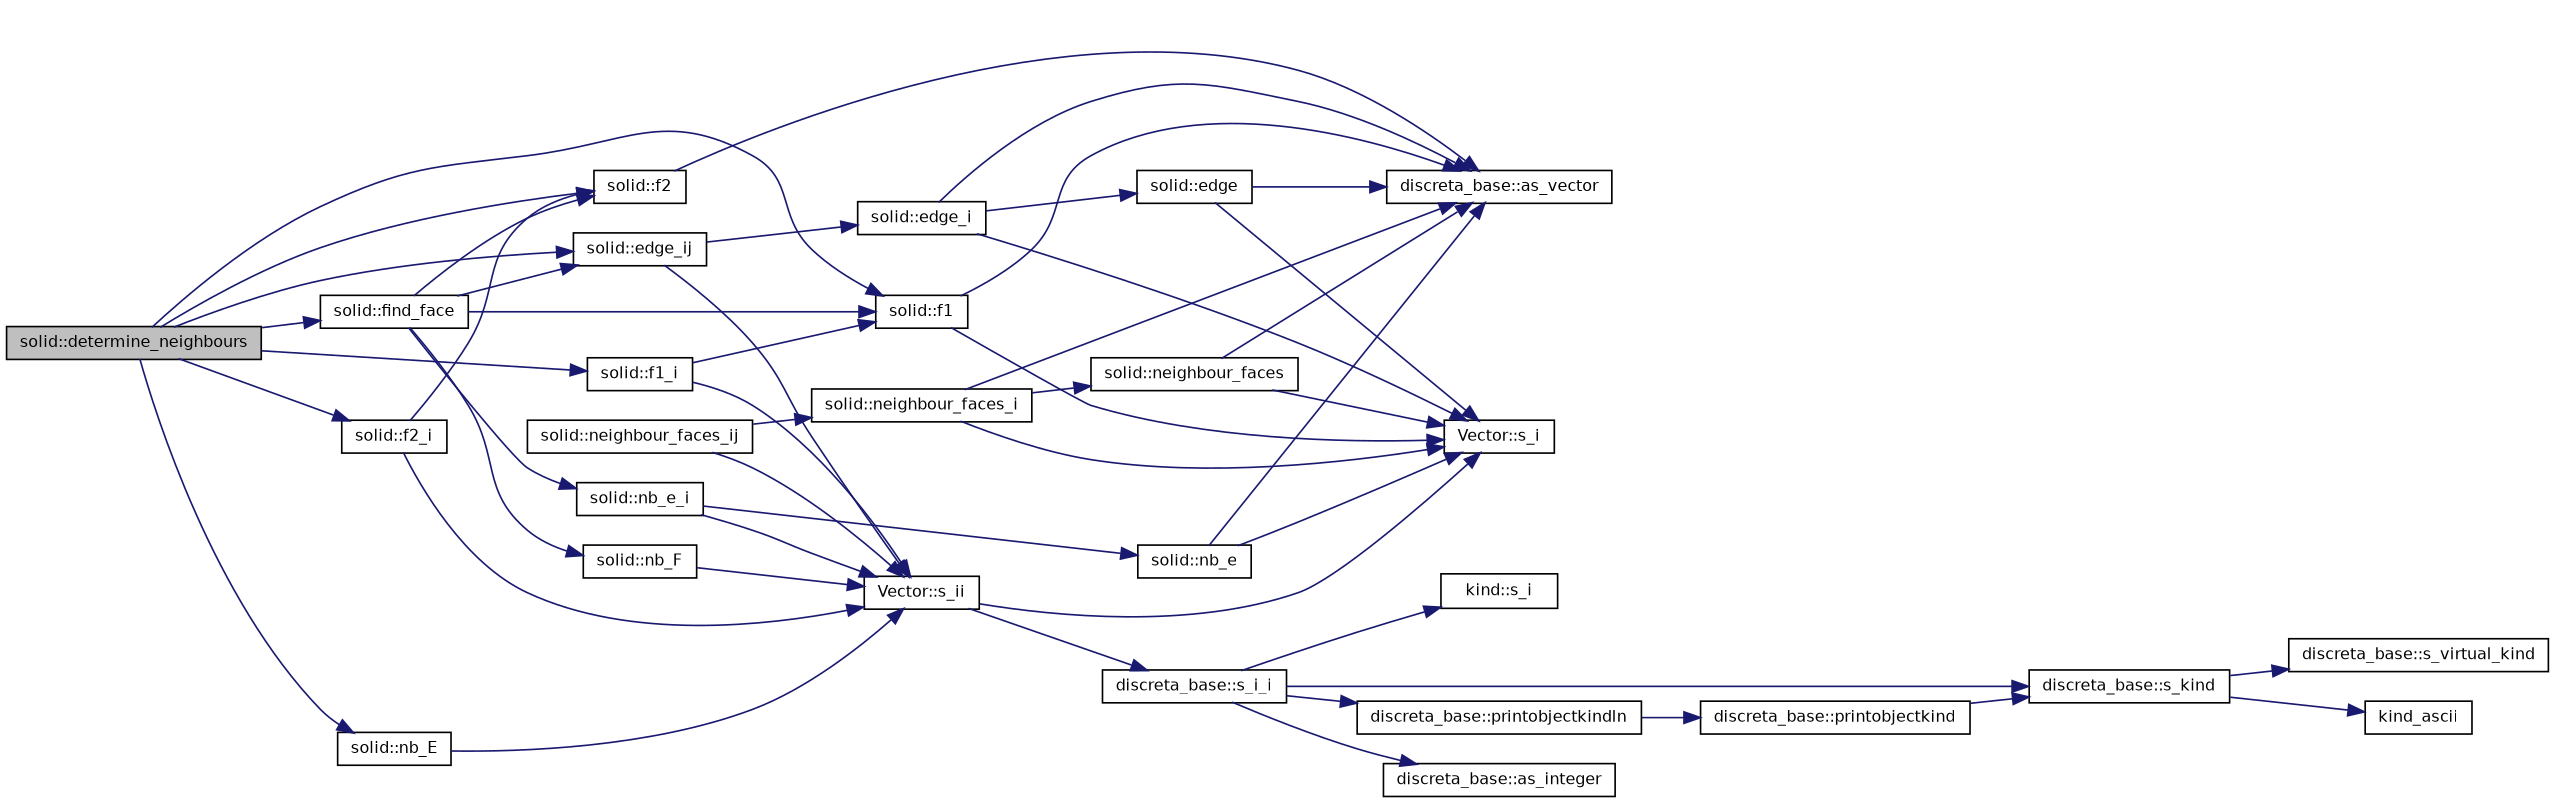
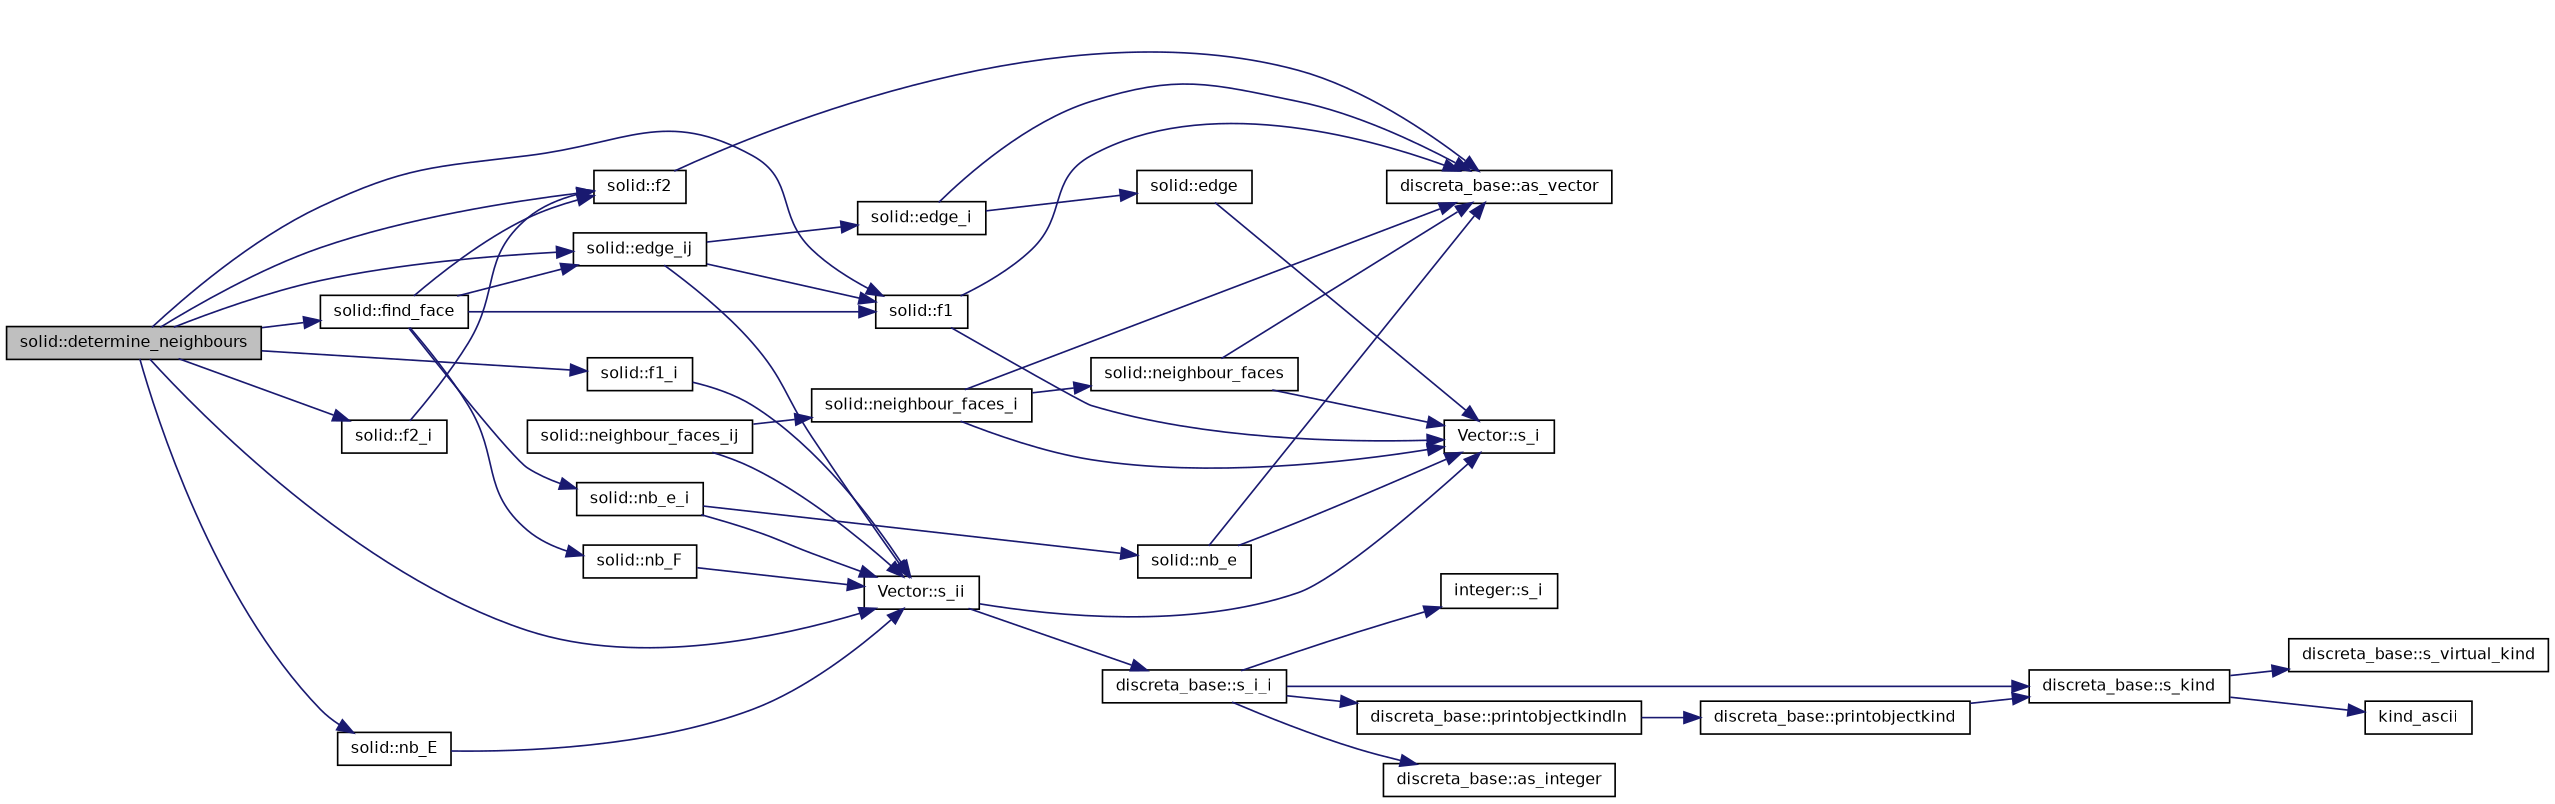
edge "solid::edge" -> "discreta_base::as_vector": removed
edge "solid::edge_i" -> "Vector::s_i": removed
edge "solid::f1_i" -> "solid::f1": now "solid::edge_ij" -> "solid::f1"
node "kind::s_i": label "kind::s_i" -> "integer::s_i"
edge "solid::f2_i" -> "Vector::s_ii": now "solid::determine_neighbours" -> "Vector::s_ii"
